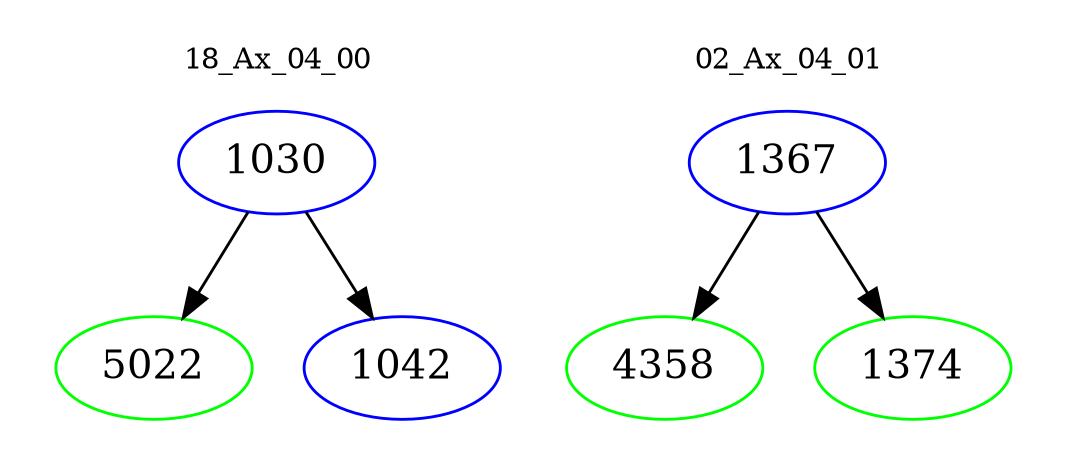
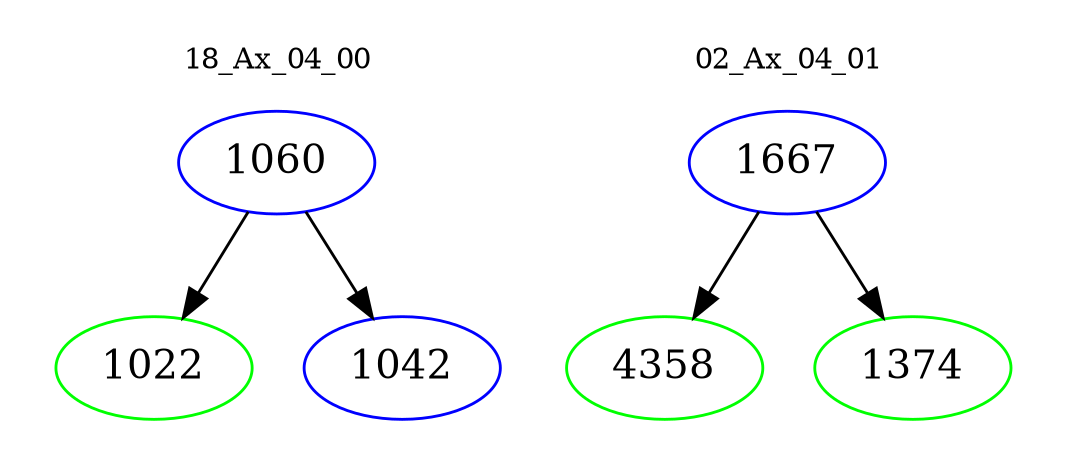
node "1030": label "1030" -> "1060"
node "1367": label "1367" -> "1667"
node "5022": label "5022" -> "1022"
